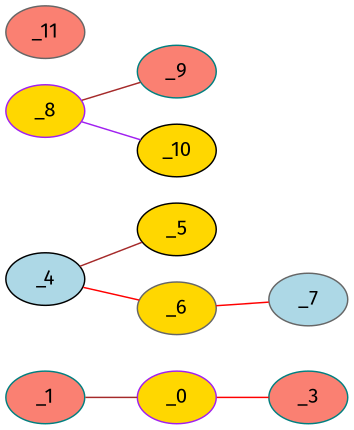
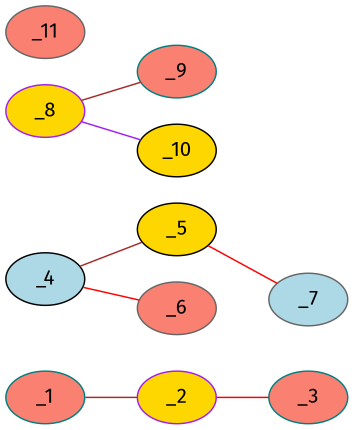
edge "_7" -- "_6": now "_7" -- "_5"
node "_6": fillcolor gold -> salmon
node "_0": label "_0" -> "_2"
